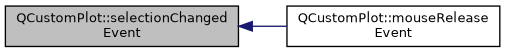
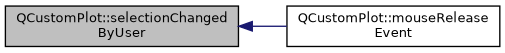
node "QCustomPlot::selectionChanged Event": label "QCustomPlot::selectionChanged Event" -> "QCustomPlot::selectionChanged ByUser"
